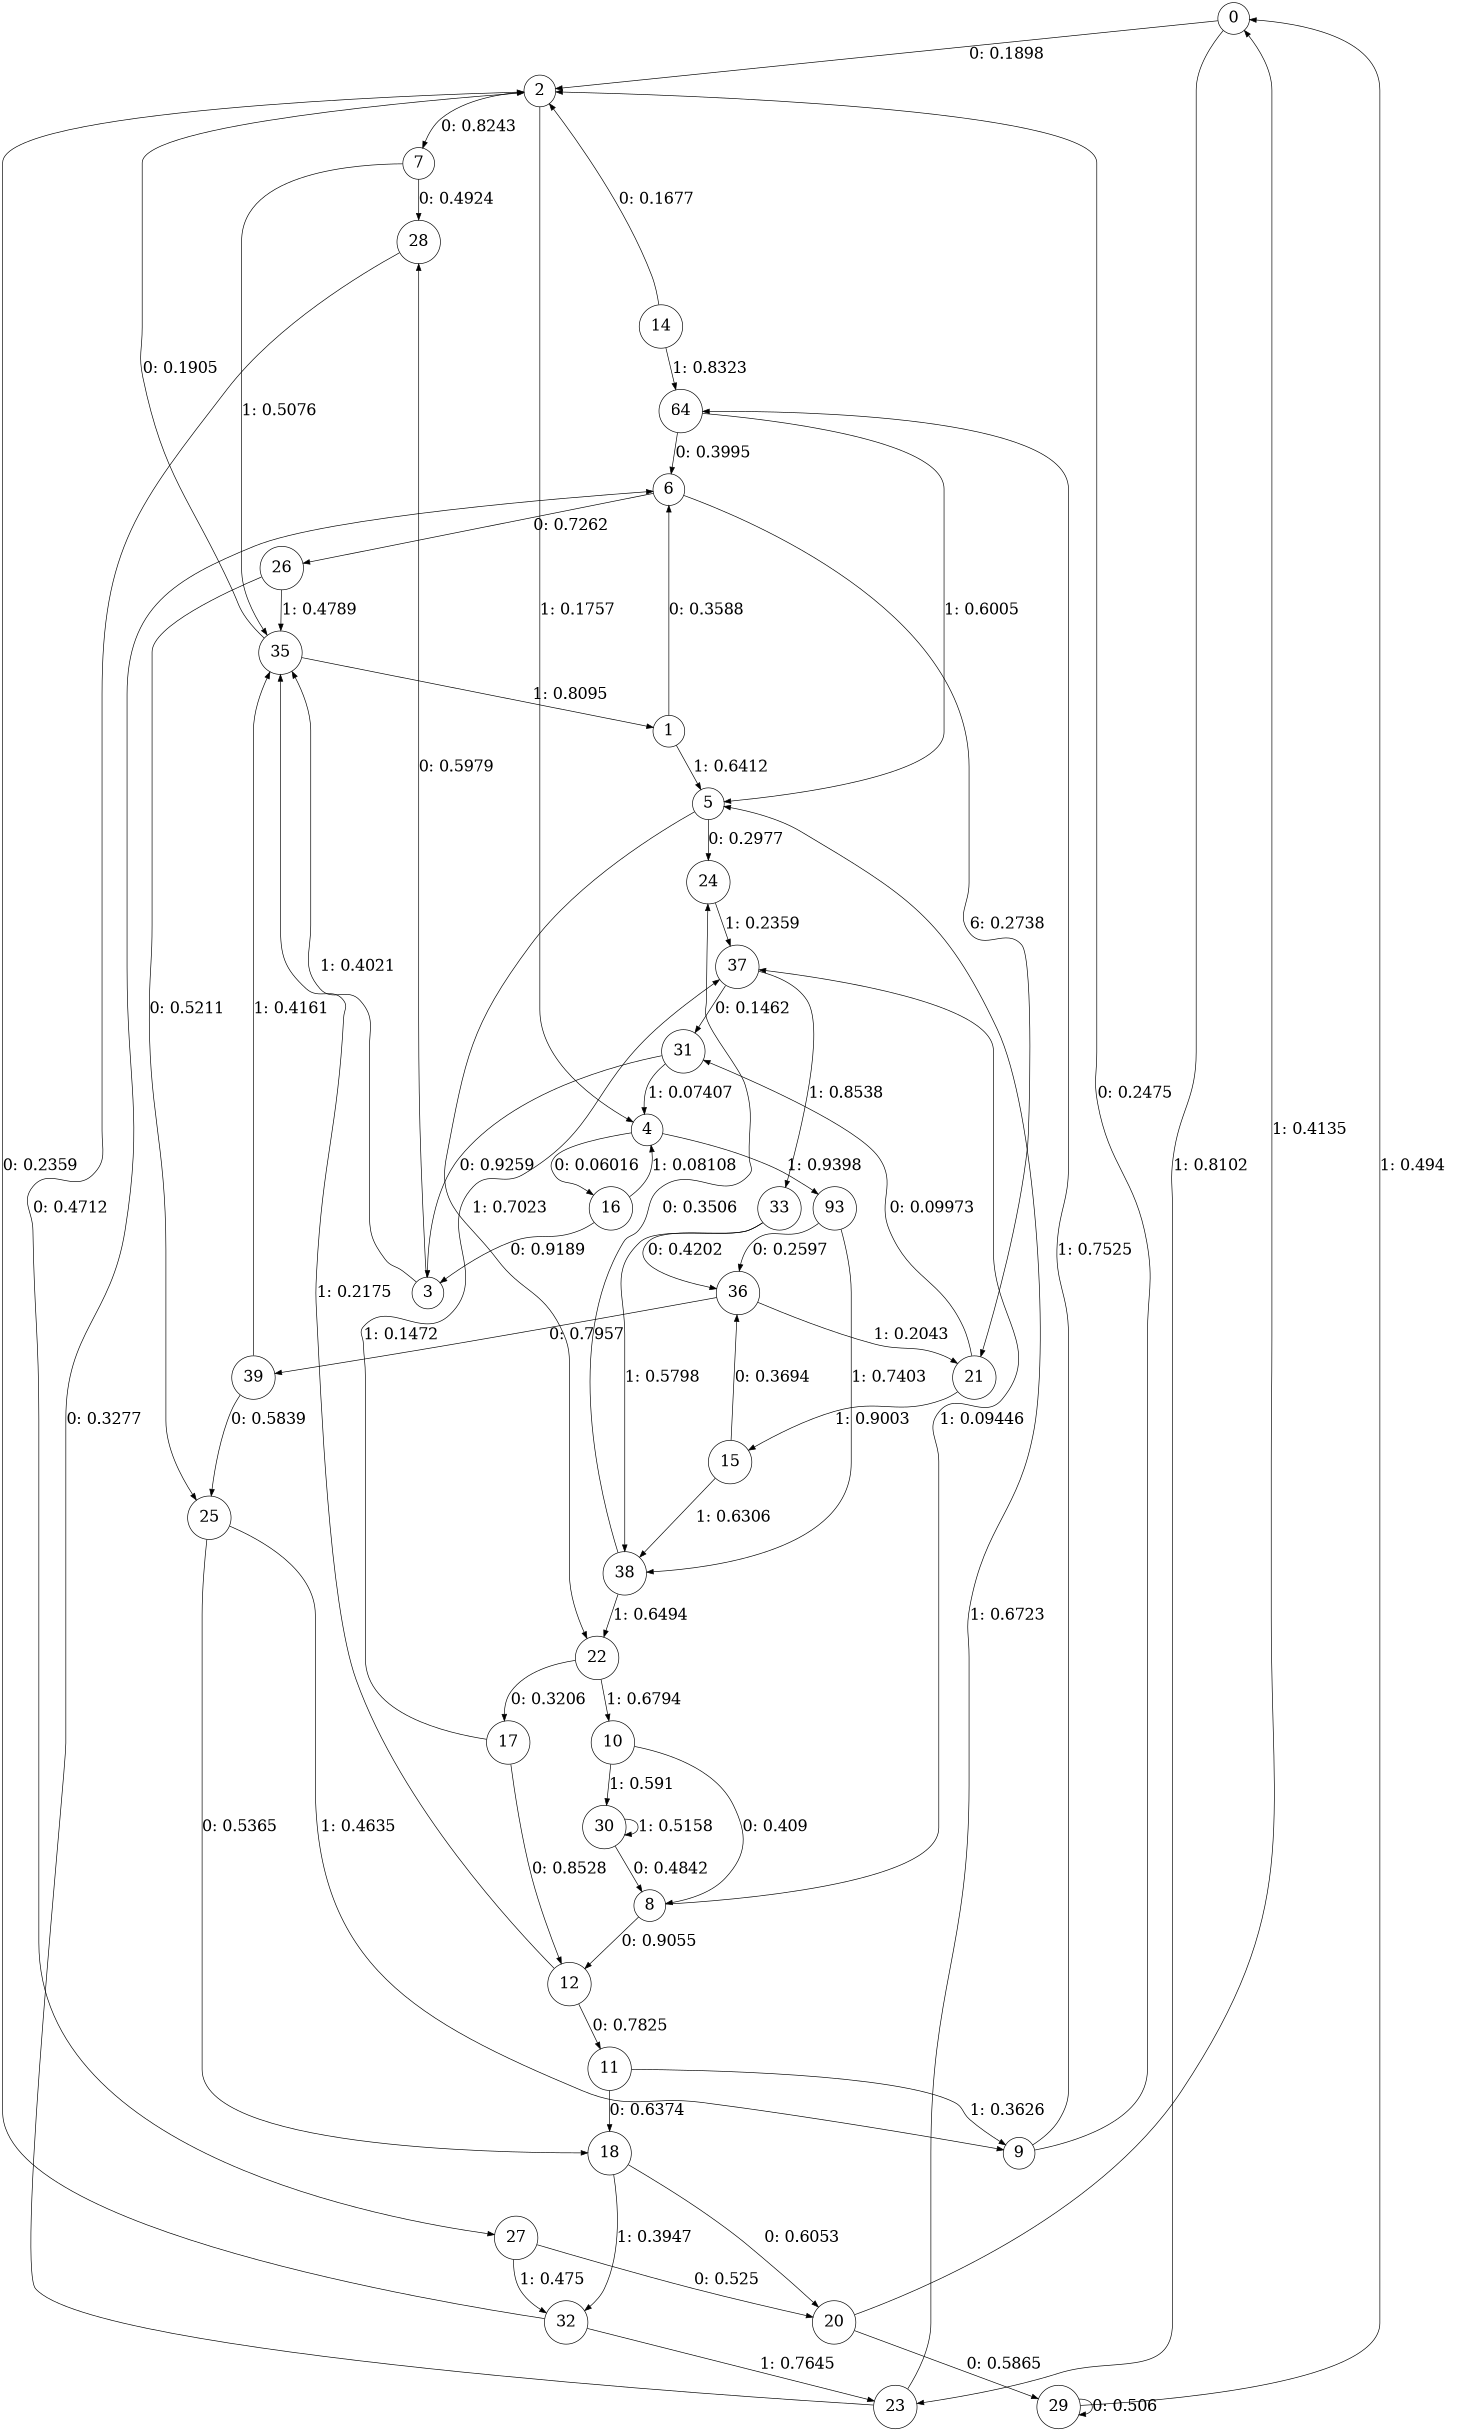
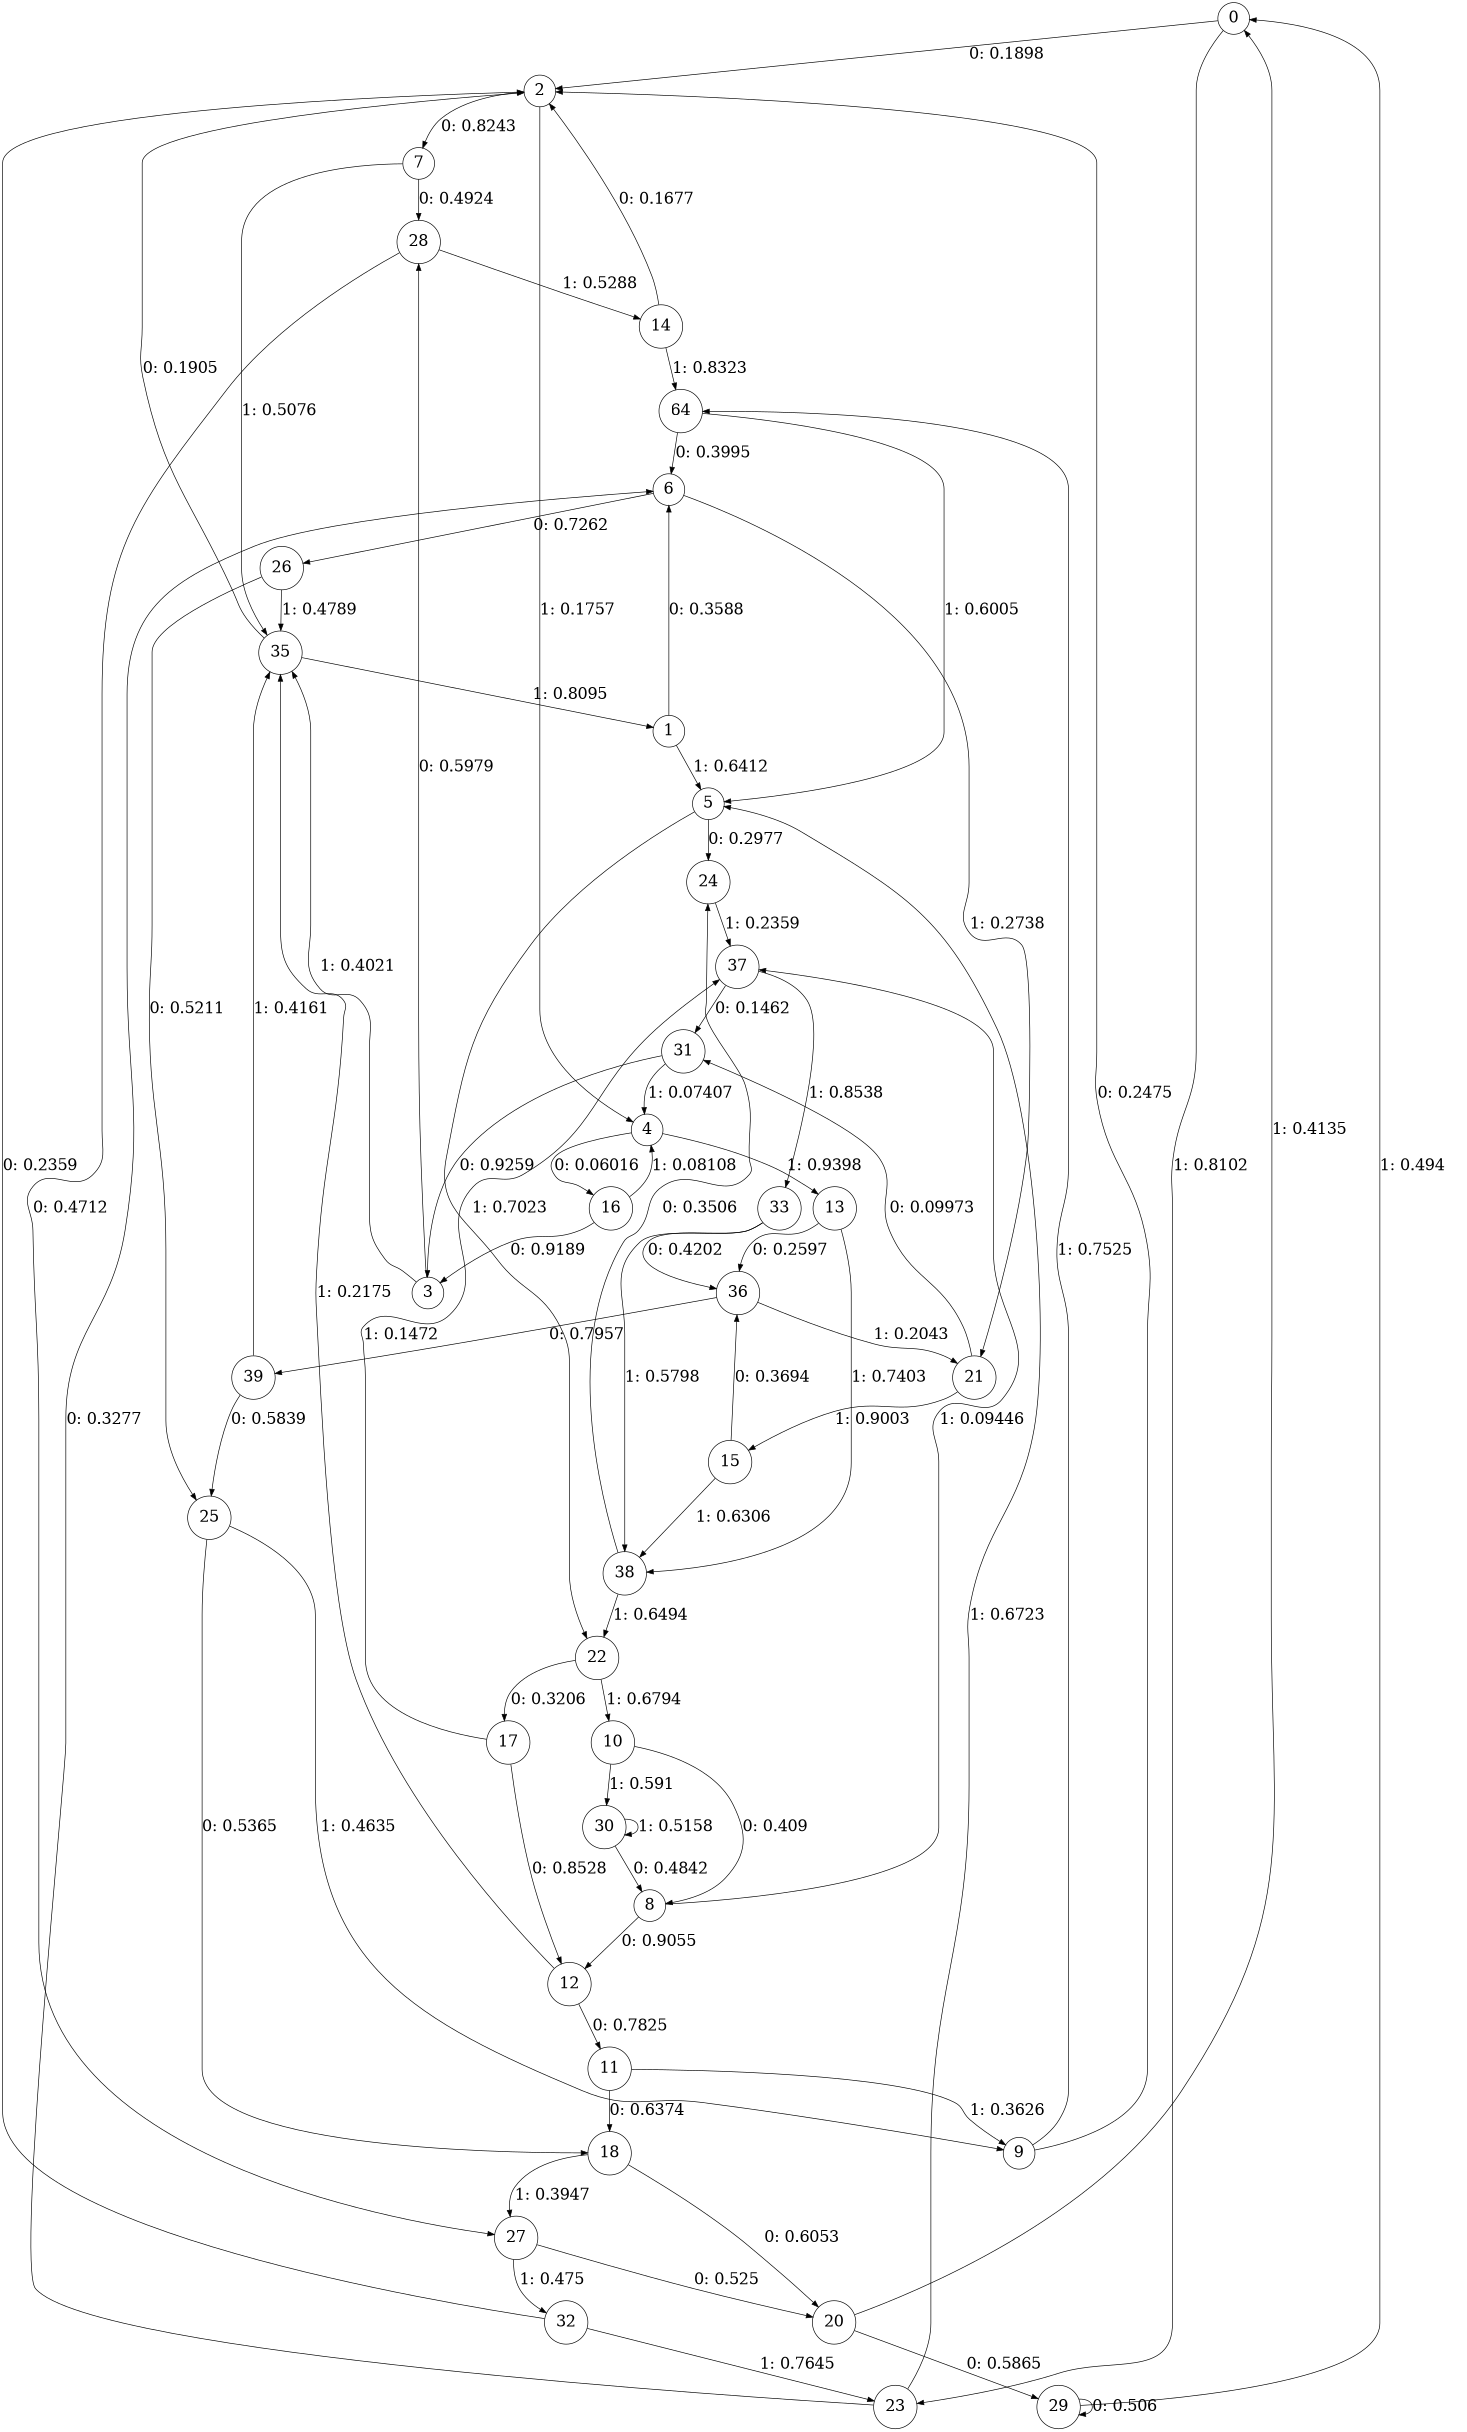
edge "28" -> "14": added, label "1: 0.5288"
edge "6" -> "21": label "6: 0.2738   " -> "1: 0.2738   "
node "93": label "93" -> "13"
edge "18" -> "32": now "18" -> "27"
